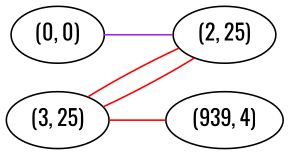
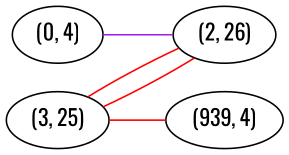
node "(0, 0)": label "(0, 0)" -> "(0, 4)"
node "(2, 25)": label "(2, 25)" -> "(2, 26)"
